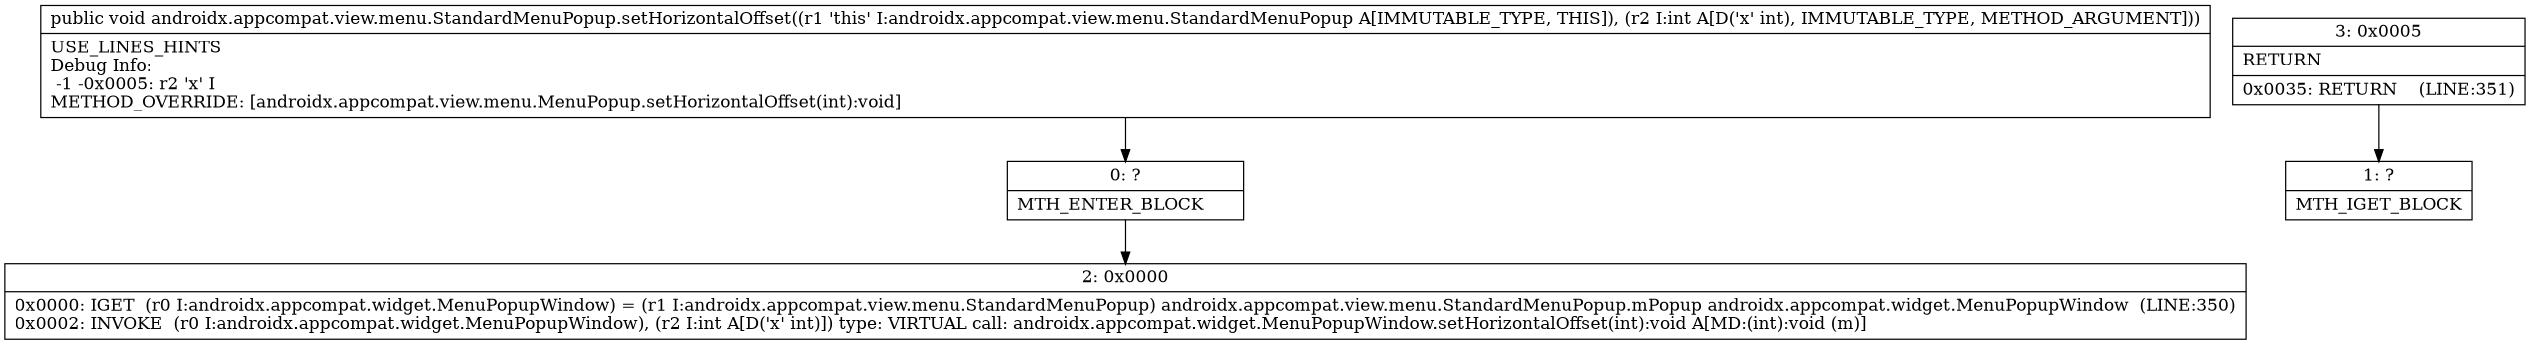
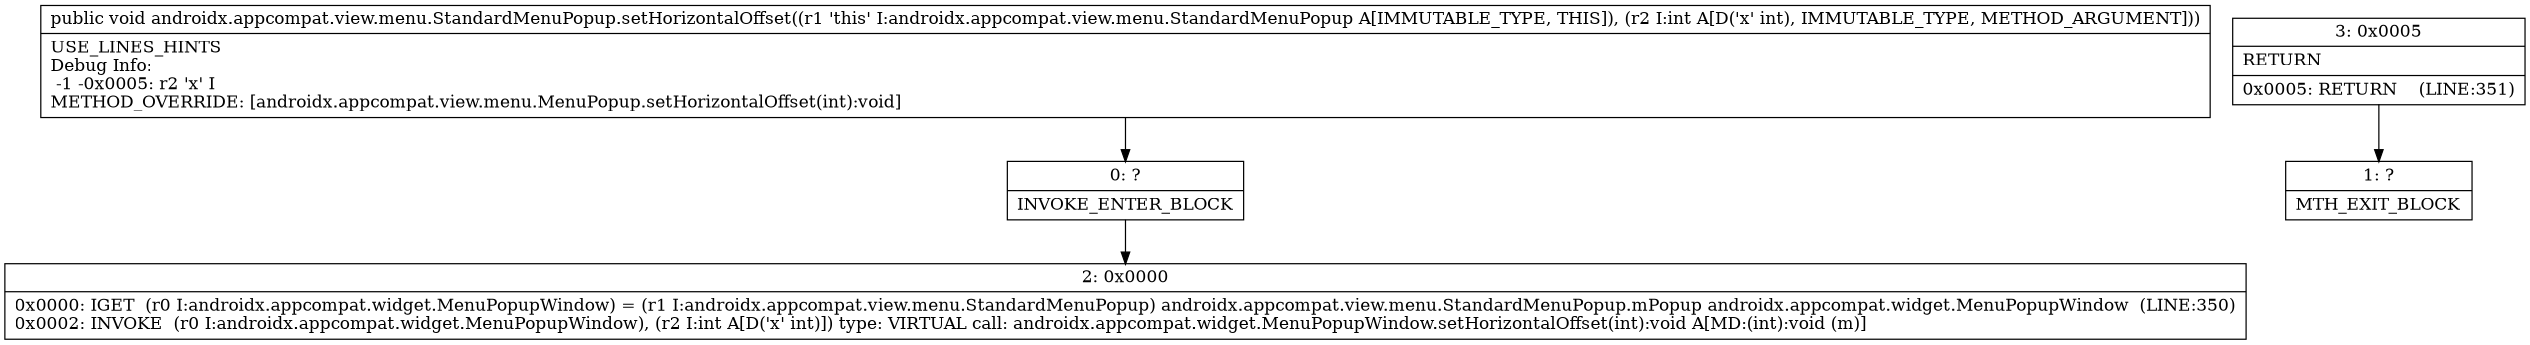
node "3: 0x0005": text "0x0035: RETURN    (LINE:351)" -> "0x0005: RETURN    (LINE:351)"
node "0: ?": text "MTH_ENTER_BLOCK" -> "INVOKE_ENTER_BLOCK"
node "1: ?": text "MTH_IGET_BLOCK" -> "MTH_EXIT_BLOCK"
